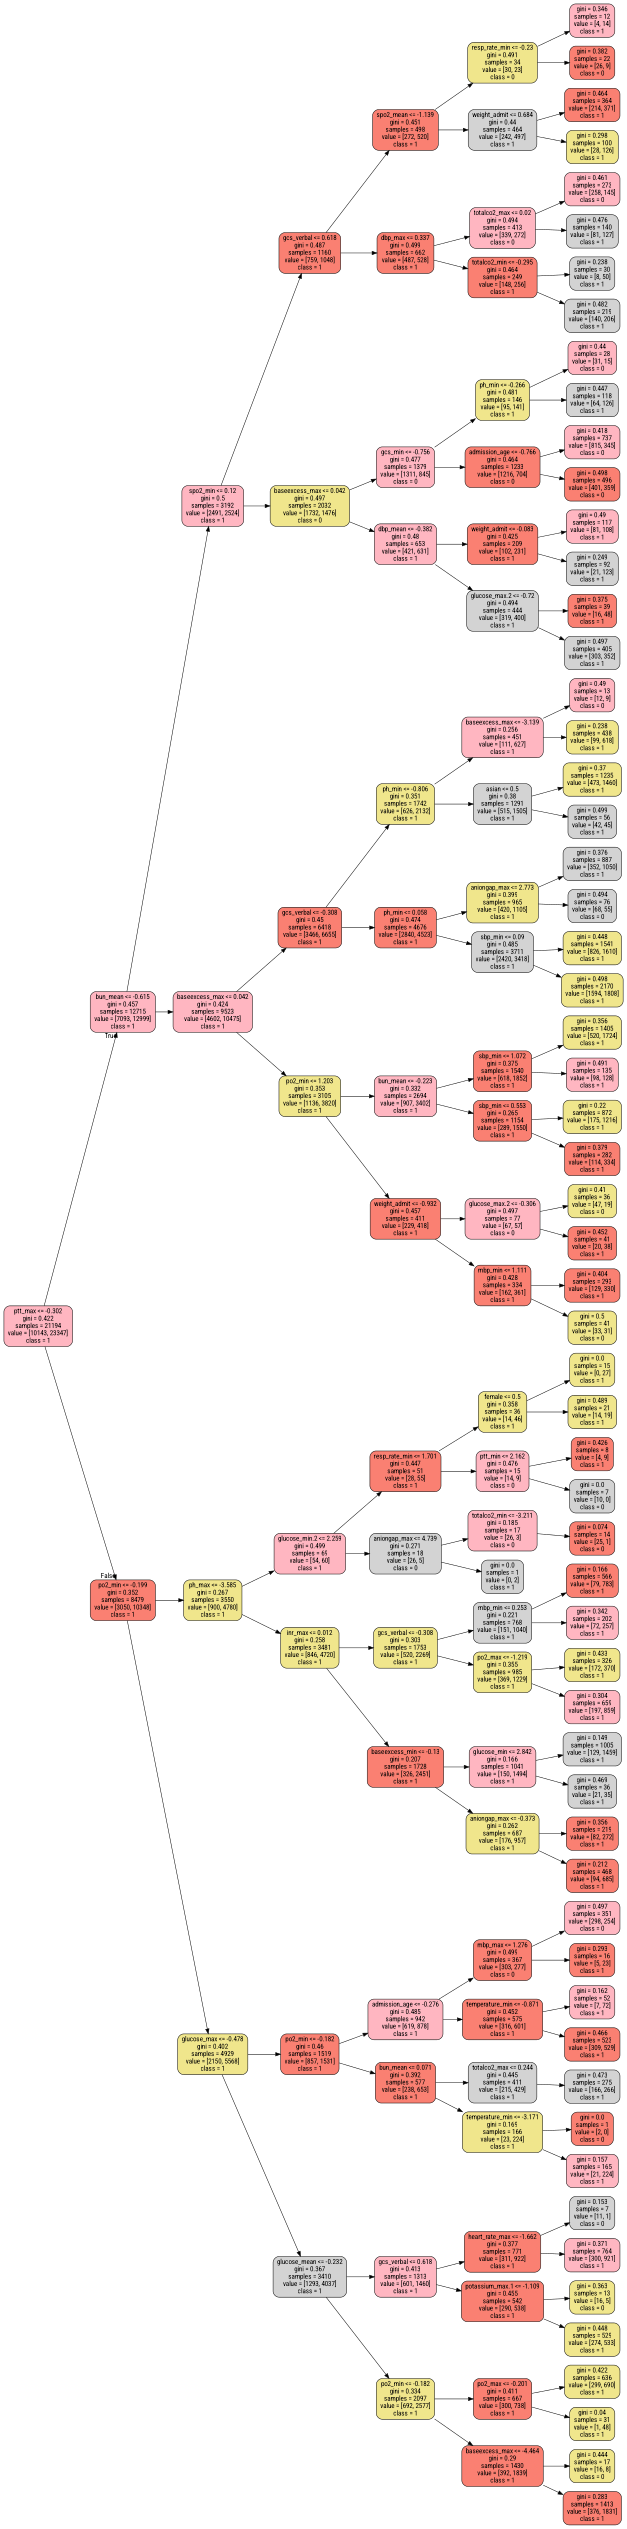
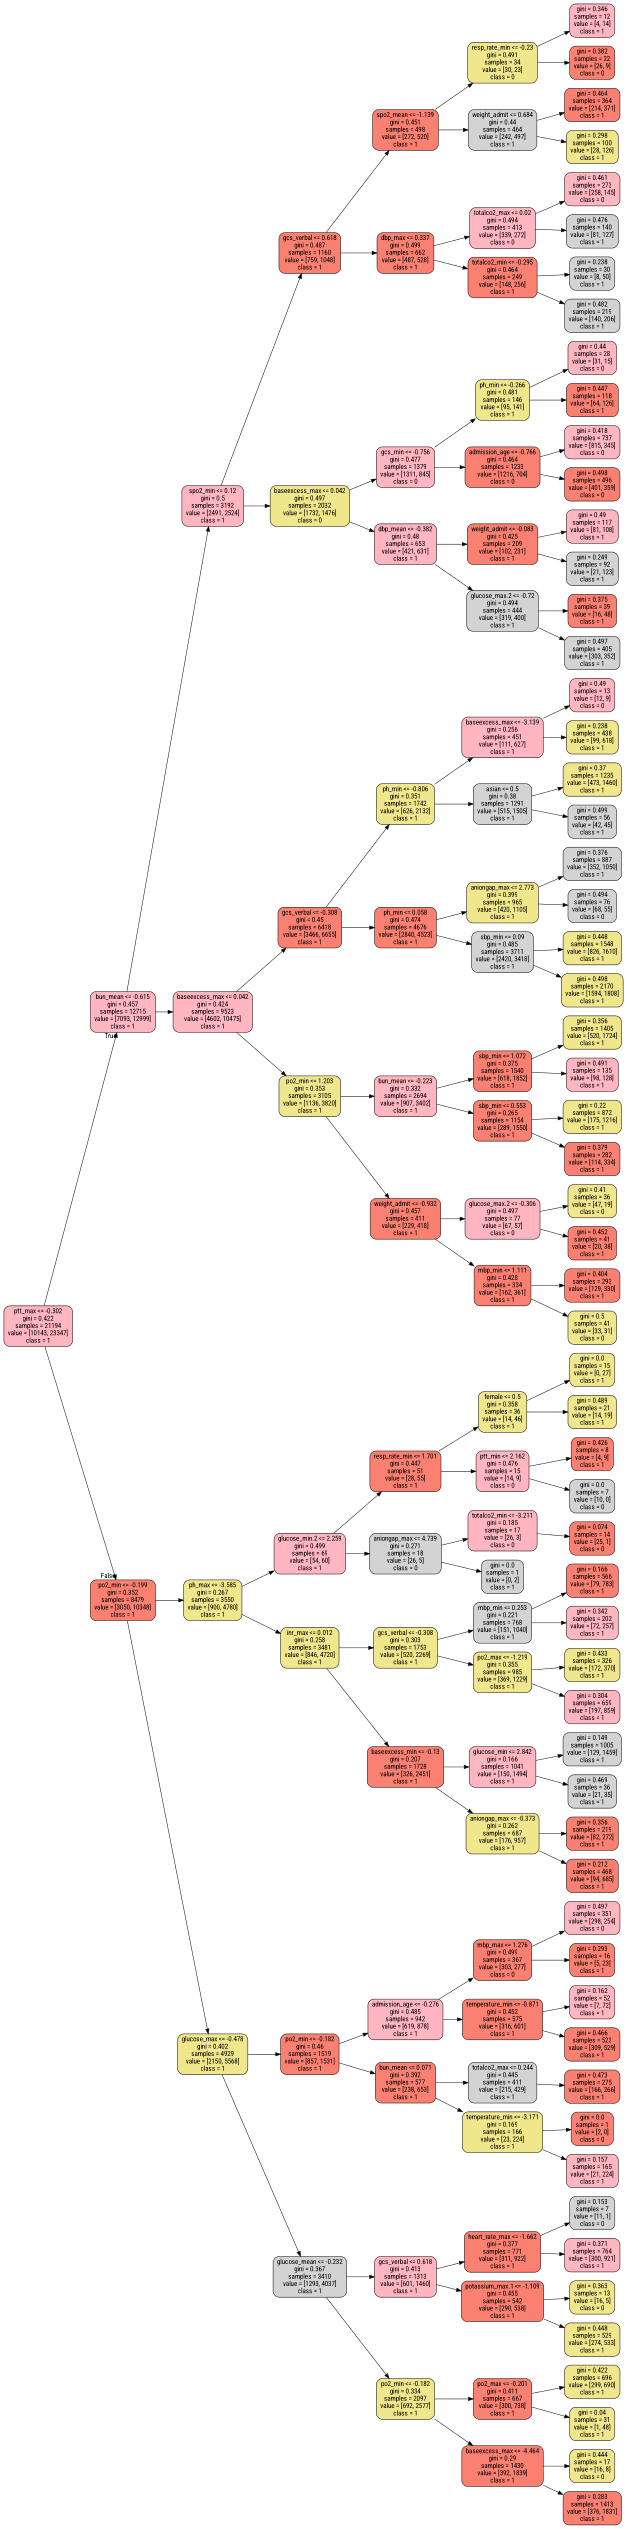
node "gini = 0.447 samples = 118 value = [64, 126] class = 1": fillcolor lightgrey -> salmon
node "gini = 0.448 samples = 1541 value = [826, 1610] class = 1": label "gini = 0.448 samples = 1541 value = [826, 1610] class = 1" -> "gini = 0.448 samples = 1548 value = [826, 1610] class = 1"
node "gini = 0.473 samples = 275 value = [166, 266] class = 1": fillcolor lightgrey -> salmon
node "gini = 0.422 samples = 636 value = [299, 690] class = 1": label "gini = 0.422 samples = 636 value = [299, 690] class = 1" -> "gini = 0.422 samples = 696 value = [299, 690] class = 1"
